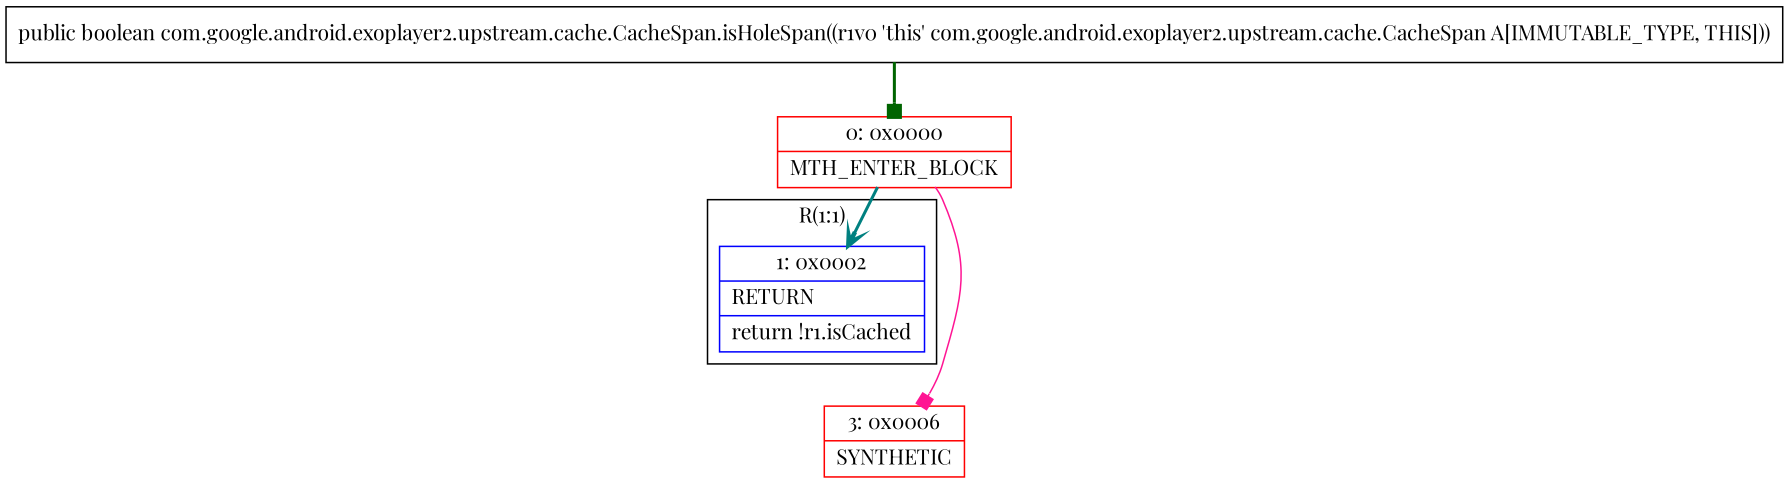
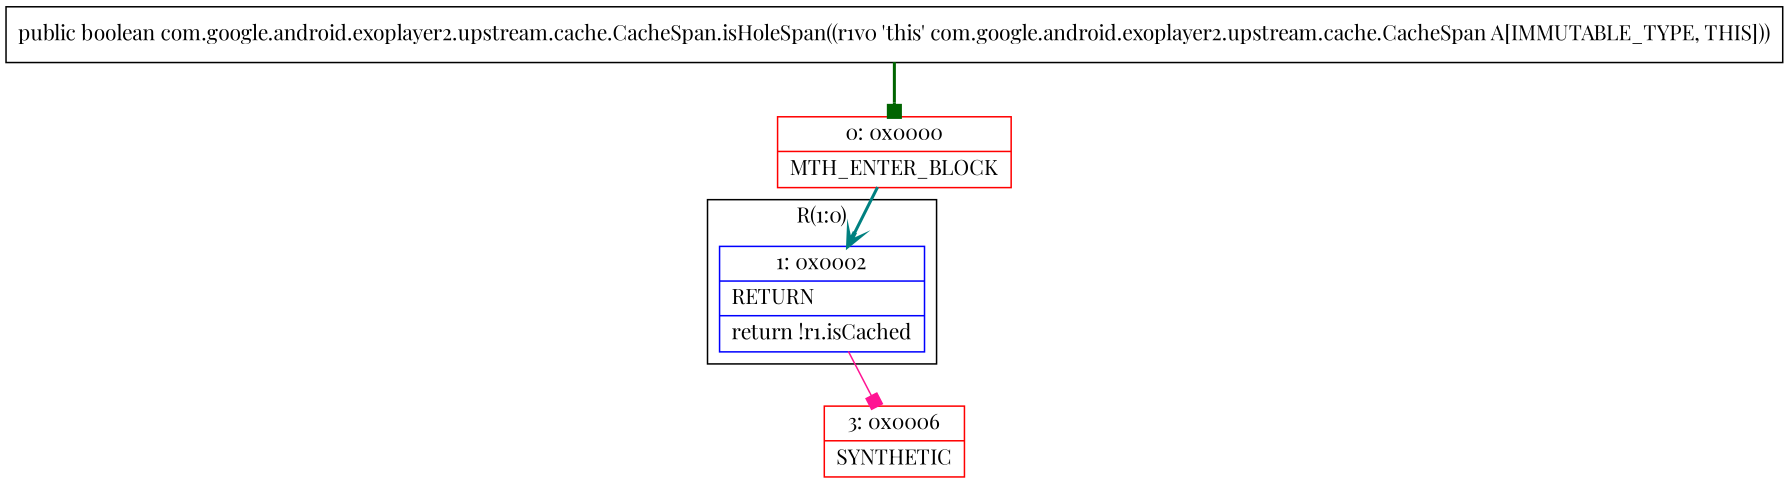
cluster "R(1:1)": label "R(1:1)" -> "R(1:0)"
edge "0: 0x0000" -> "3: 0x0006": now "1: 0x0002" -> "3: 0x0006"
